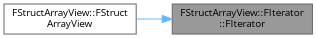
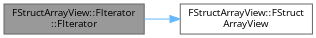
edge "FStructArrayView::FStruct ArrayView" -> "FStructArrayView::FIterator ::FIterator": reversed
